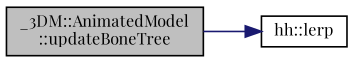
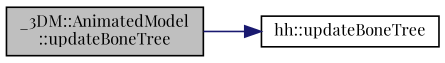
node "hh::lerp": label "hh::lerp" -> "hh::updateBoneTree"
